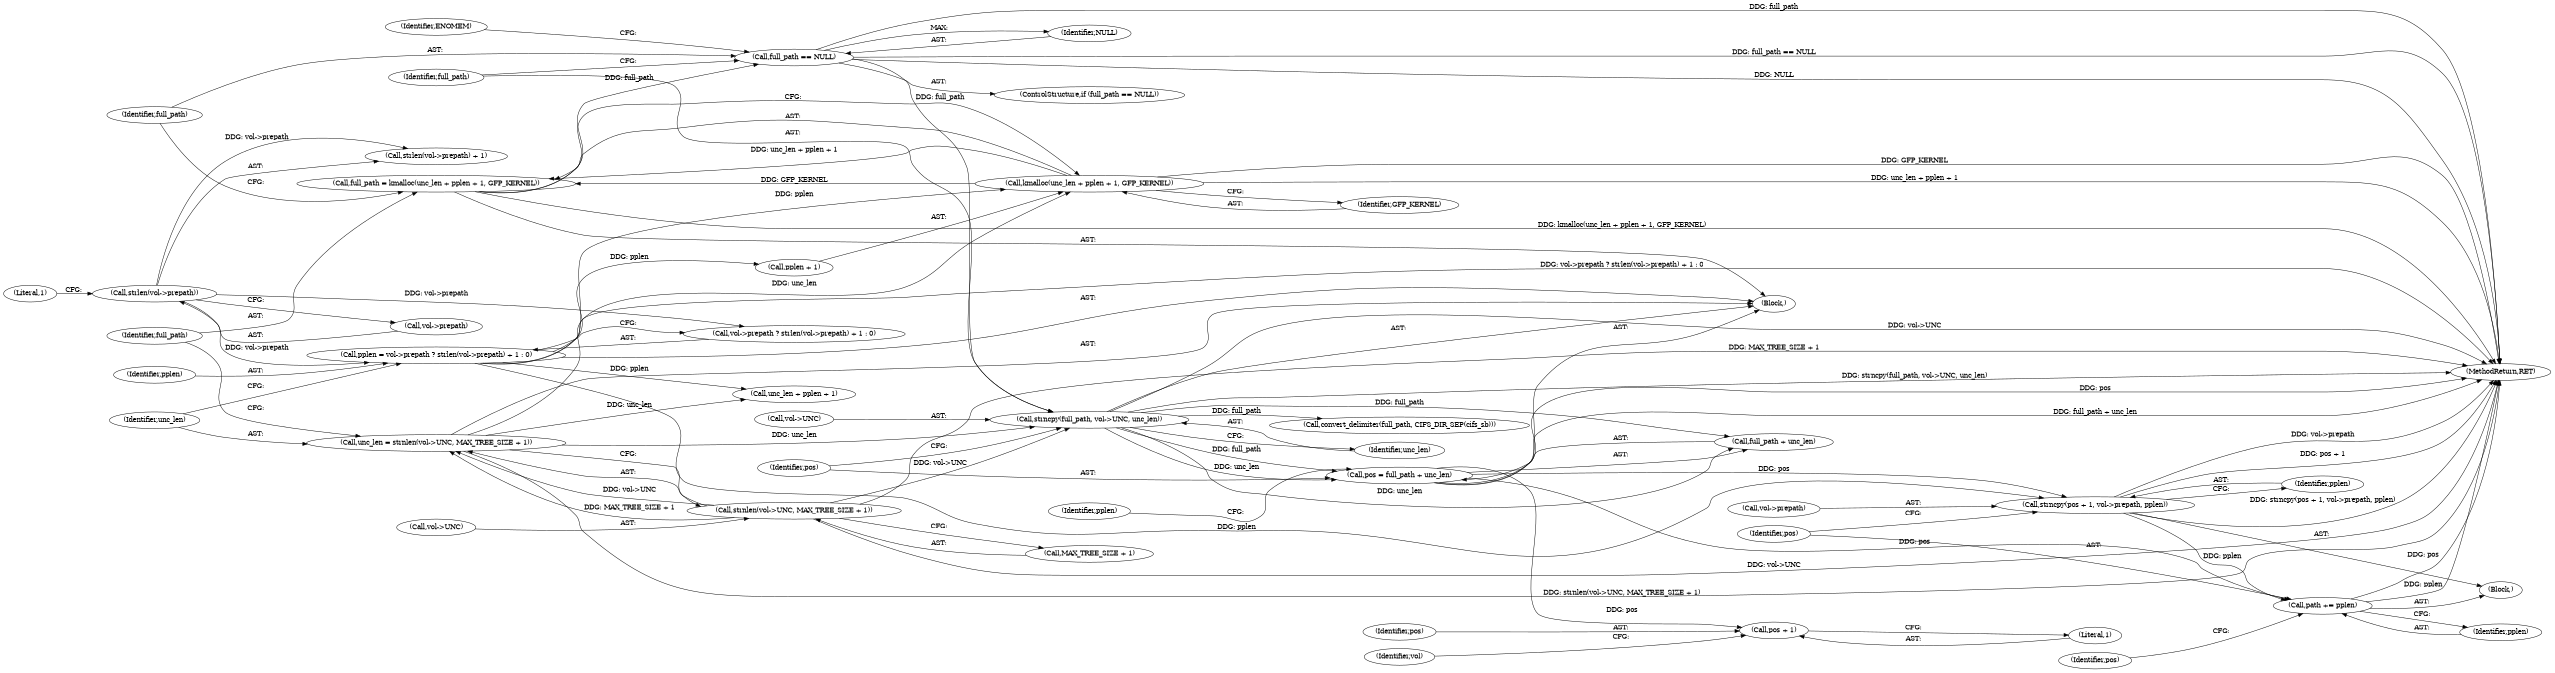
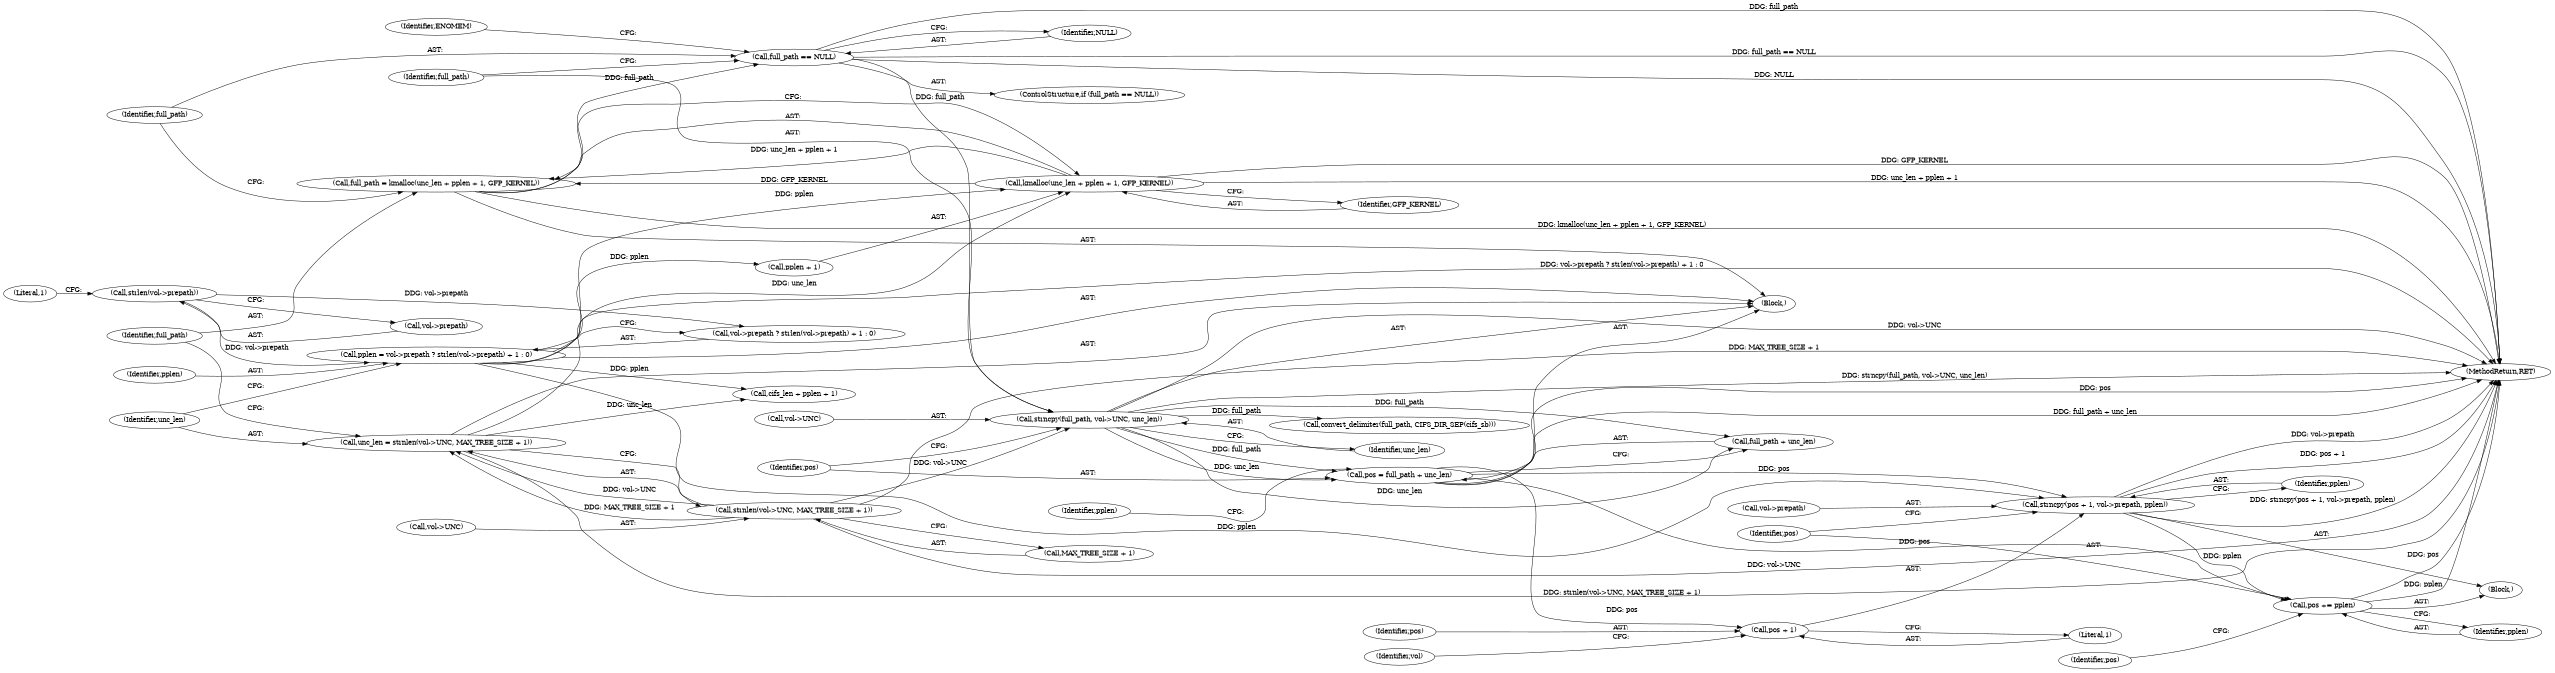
edge "(Call,full_path == NULL)" -> "(Identifier,NULL)": label "MAX: " -> "CFG: "
node "(Call,strlen(vol->prepath) + 1)": removed
node "(Call,unc_len + pplen + 1)": label "(Call,unc_len + pplen + 1)" -> "(Call,cifs_len + pplen + 1)"
edge "(Call,unc_len = strnlen(vol->UNC, MAX_TREE_SIZE + 1))" -> "(Call,strncpy(full_path, vol->UNC, unc_len))": removed, label "DDG: unc_len"
edge "(Call,pos = full_path + unc_len)" -> "(Call,full_path + unc_len)": label "AST: " -> "CFG: "
edge "(Call,pos + 1)" -> "(Call,strncpy(pos + 1, vol->prepath, pplen))": added, label "AST:"
node "(Call,path += pplen)": label "(Call,path += pplen)" -> "(Call,pos += pplen)"
